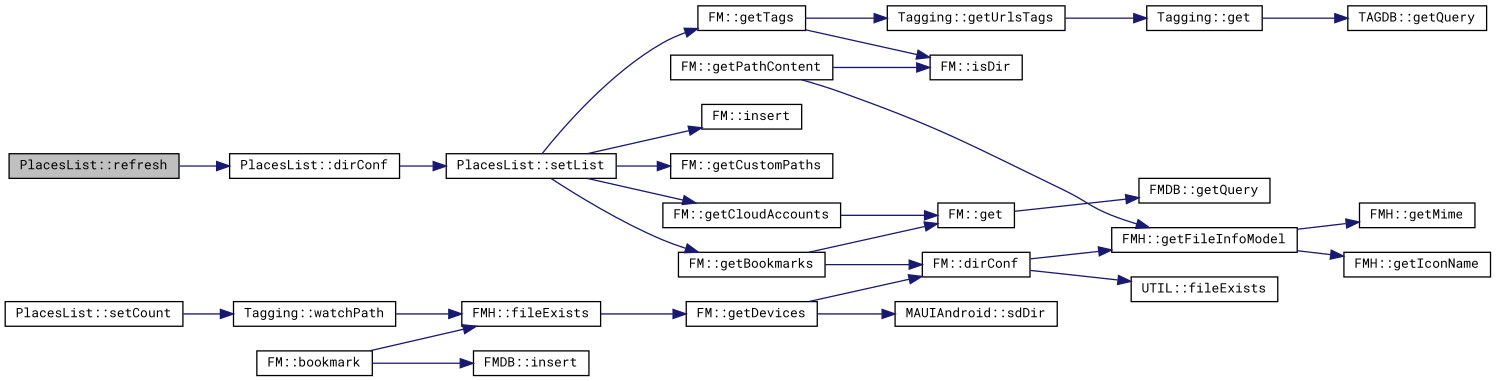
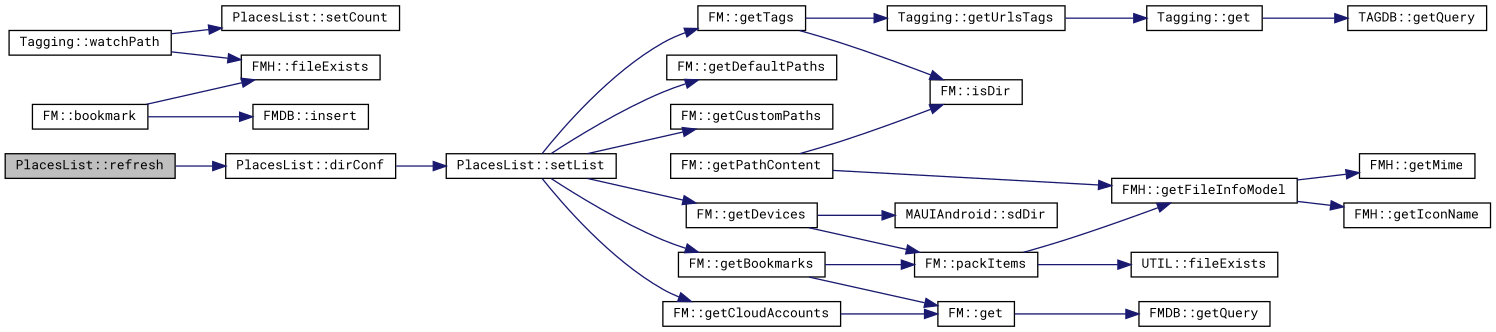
node "FM::insert": label "FM::insert" -> "FM::getDefaultPaths"
node "FM::dirConf": label "FM::dirConf" -> "FM::packItems"
edge "PlacesList::setCount" -> "Tagging::watchPath": reversed
edge "FMH::fileExists" -> "FM::getDevices": now "PlacesList::setList" -> "FM::getDevices"
